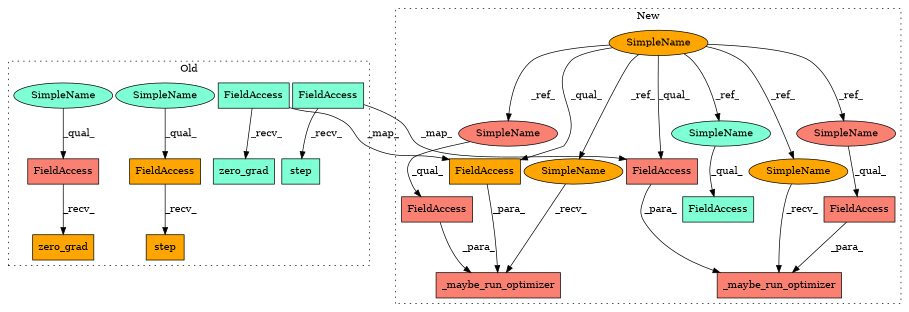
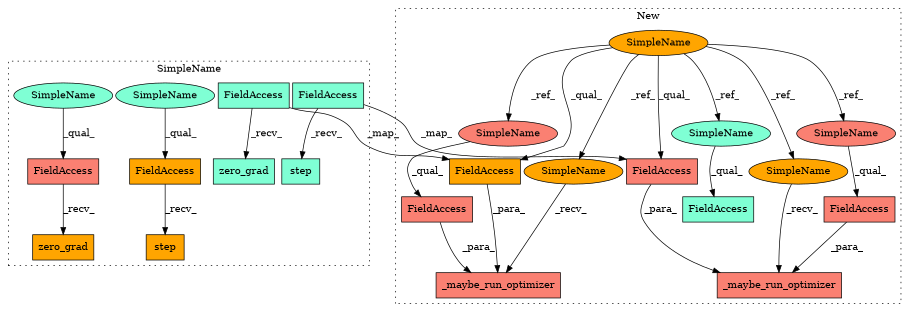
cluster "Old": label "Old" -> "SimpleName"
